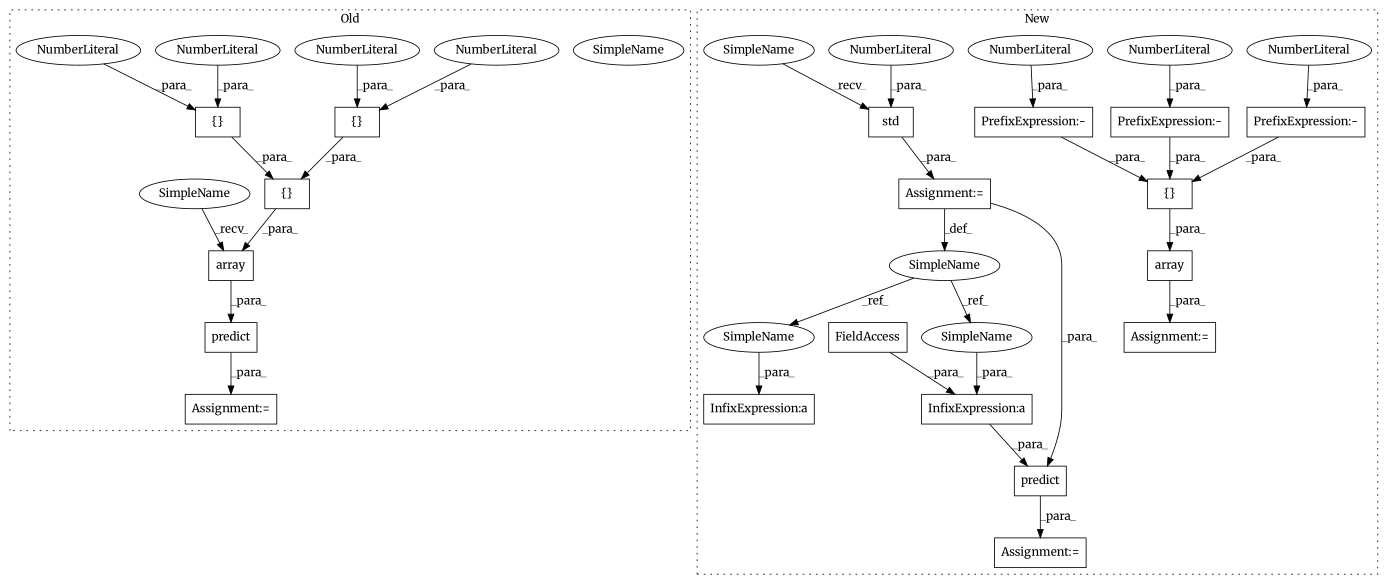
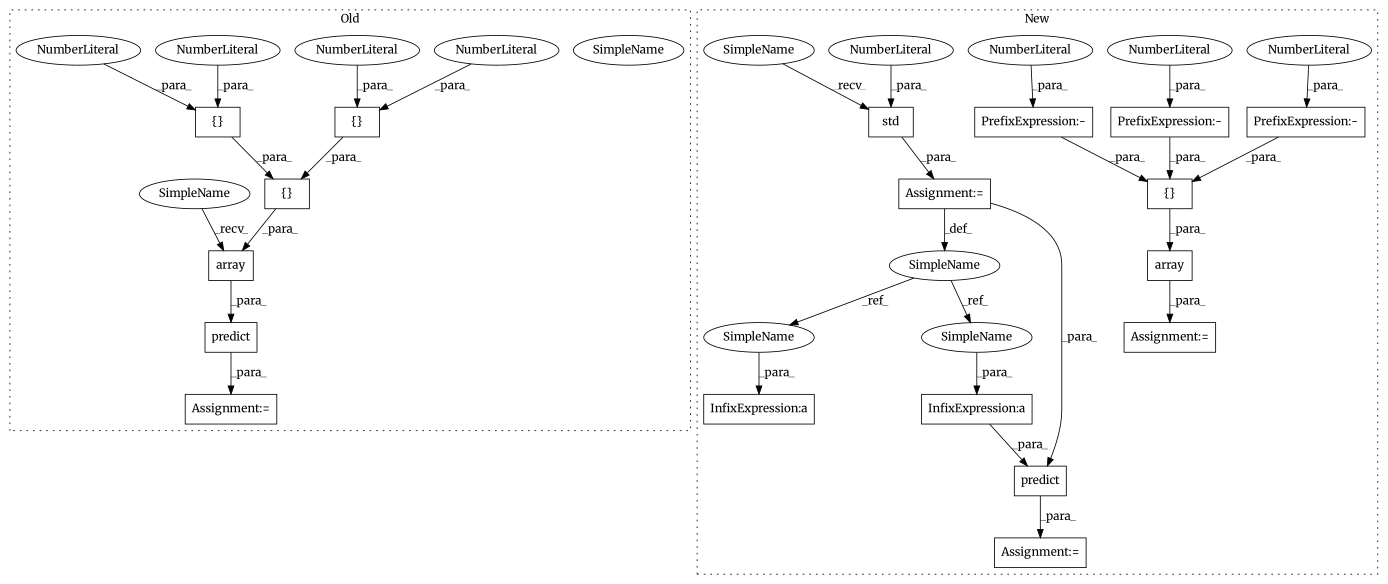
node "FieldAccess": removed
